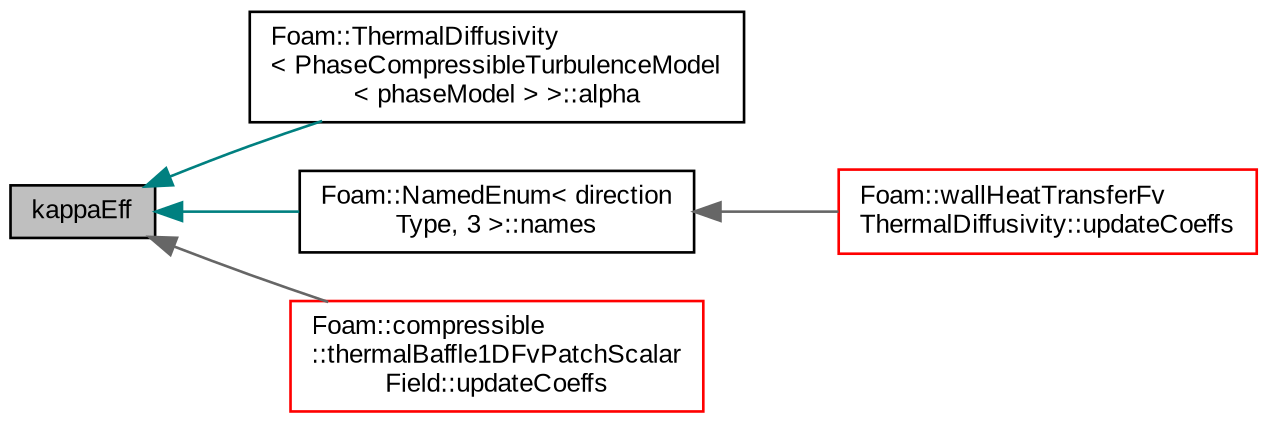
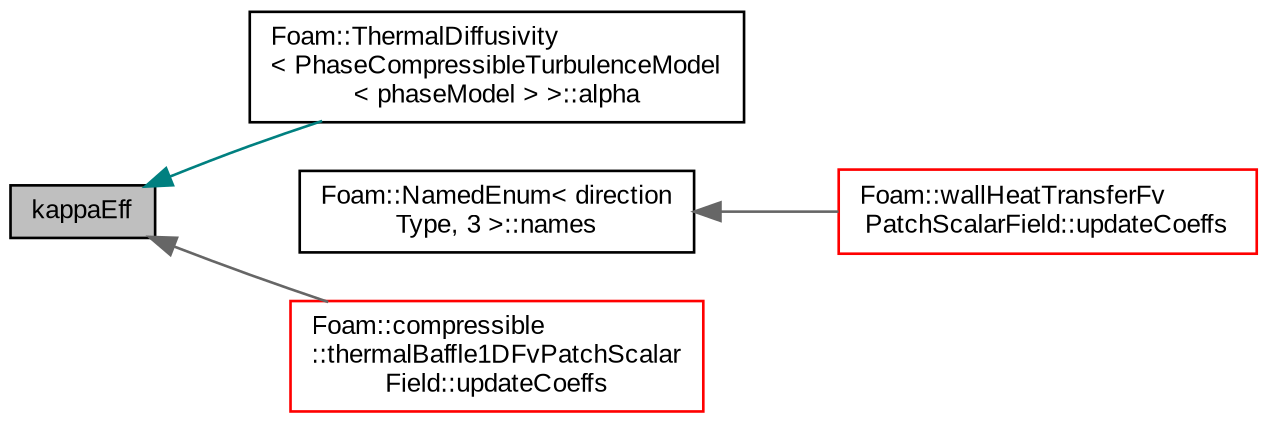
edge "Foam::NamedEnum< direction Type, 3 >::names" -> "kappaEff": removed
node "Foam::wallHeatTransferFv ThermalDiffusivity::updateCoeffs": label "Foam::wallHeatTransferFv ThermalDiffusivity::updateCoeffs" -> "Foam::wallHeatTransferFv PatchScalarField::updateCoeffs"
